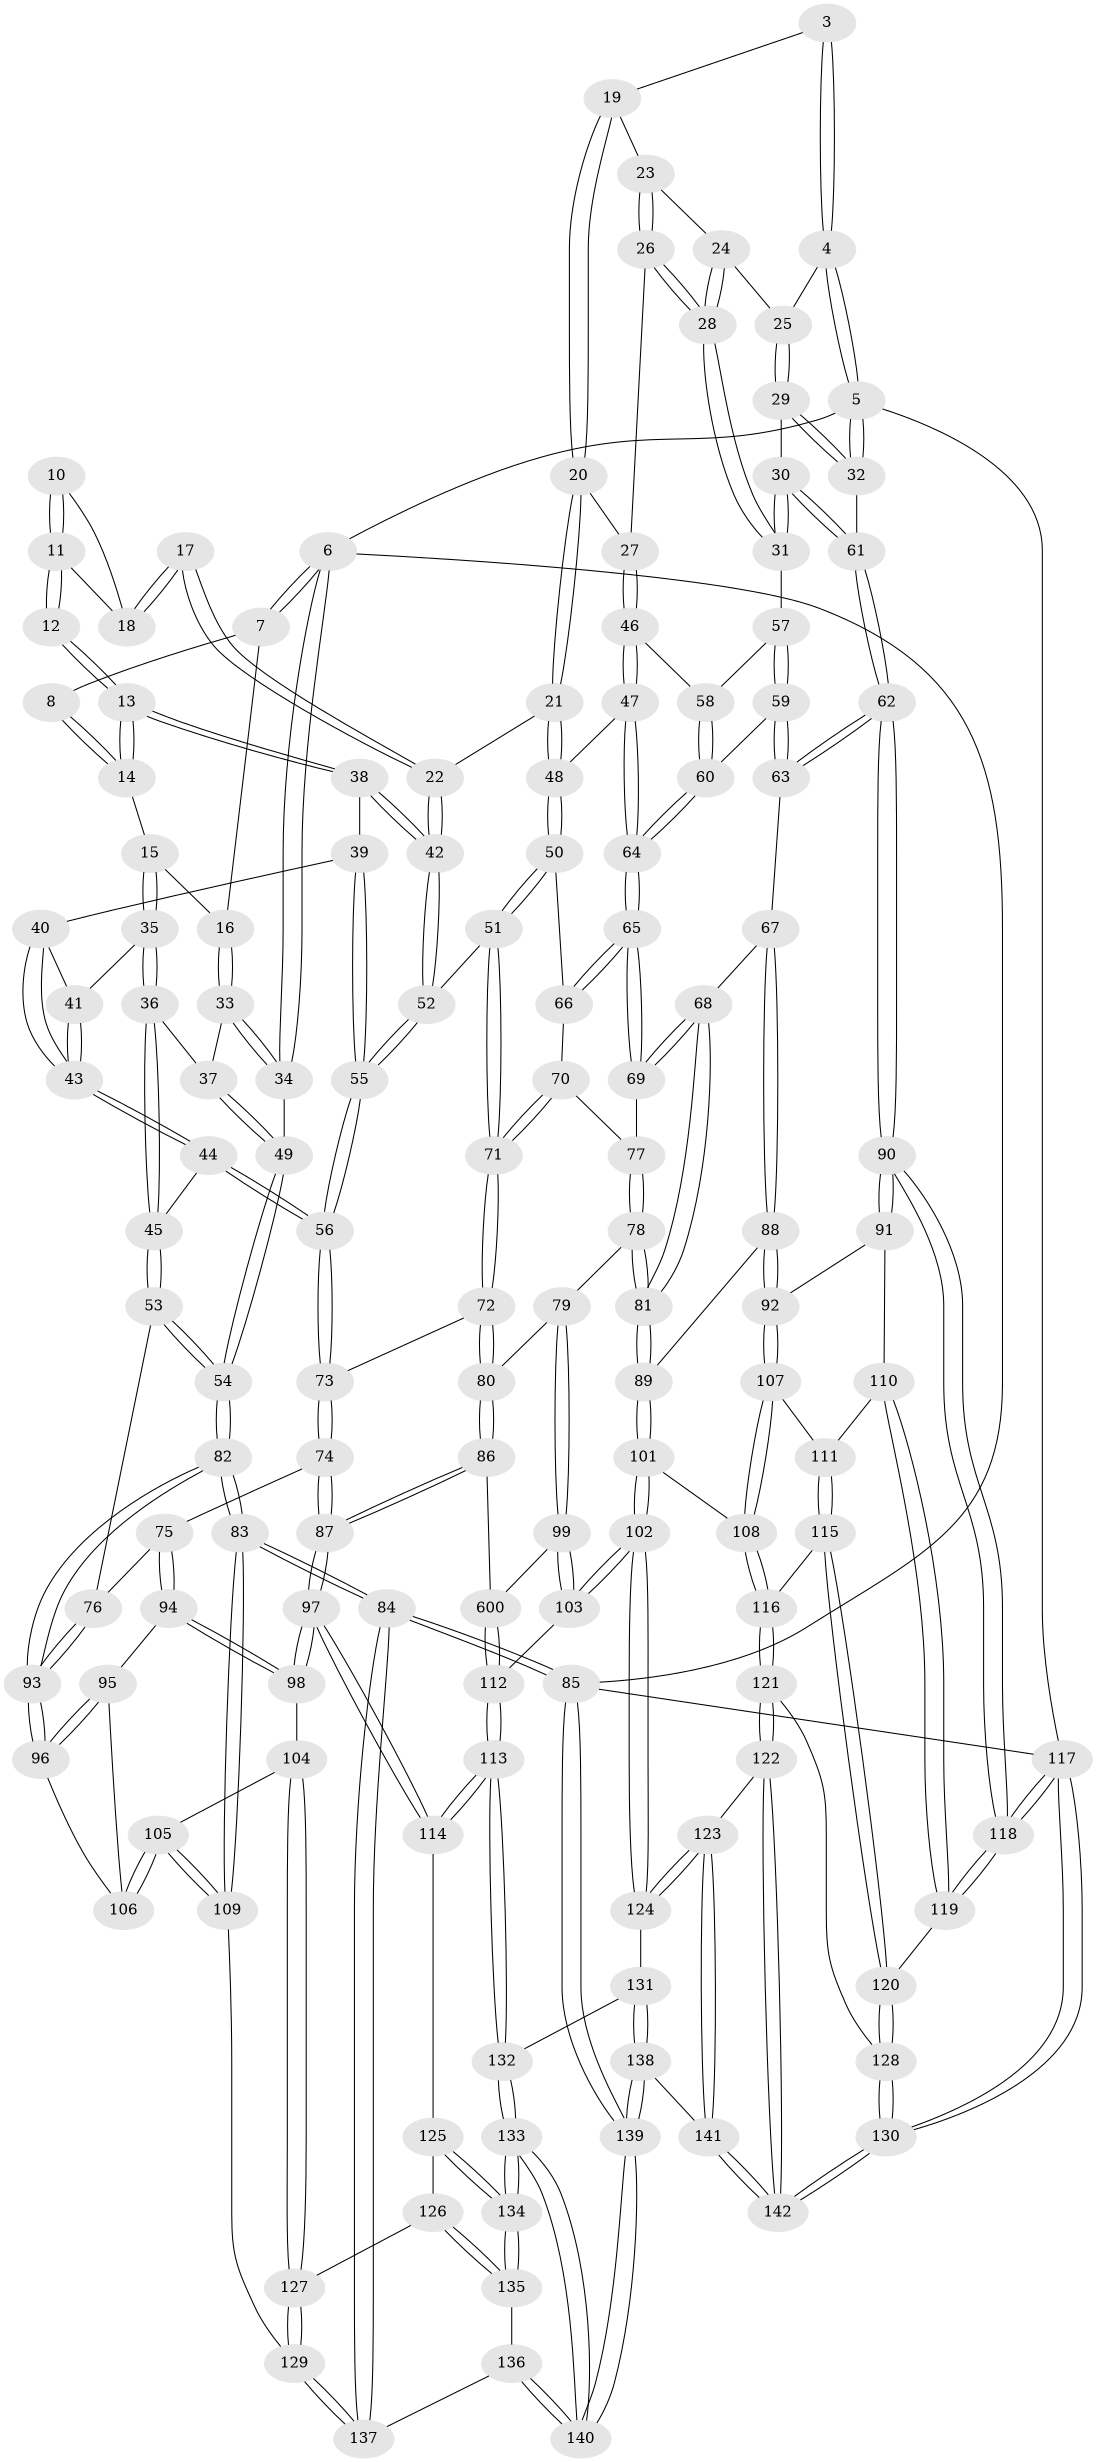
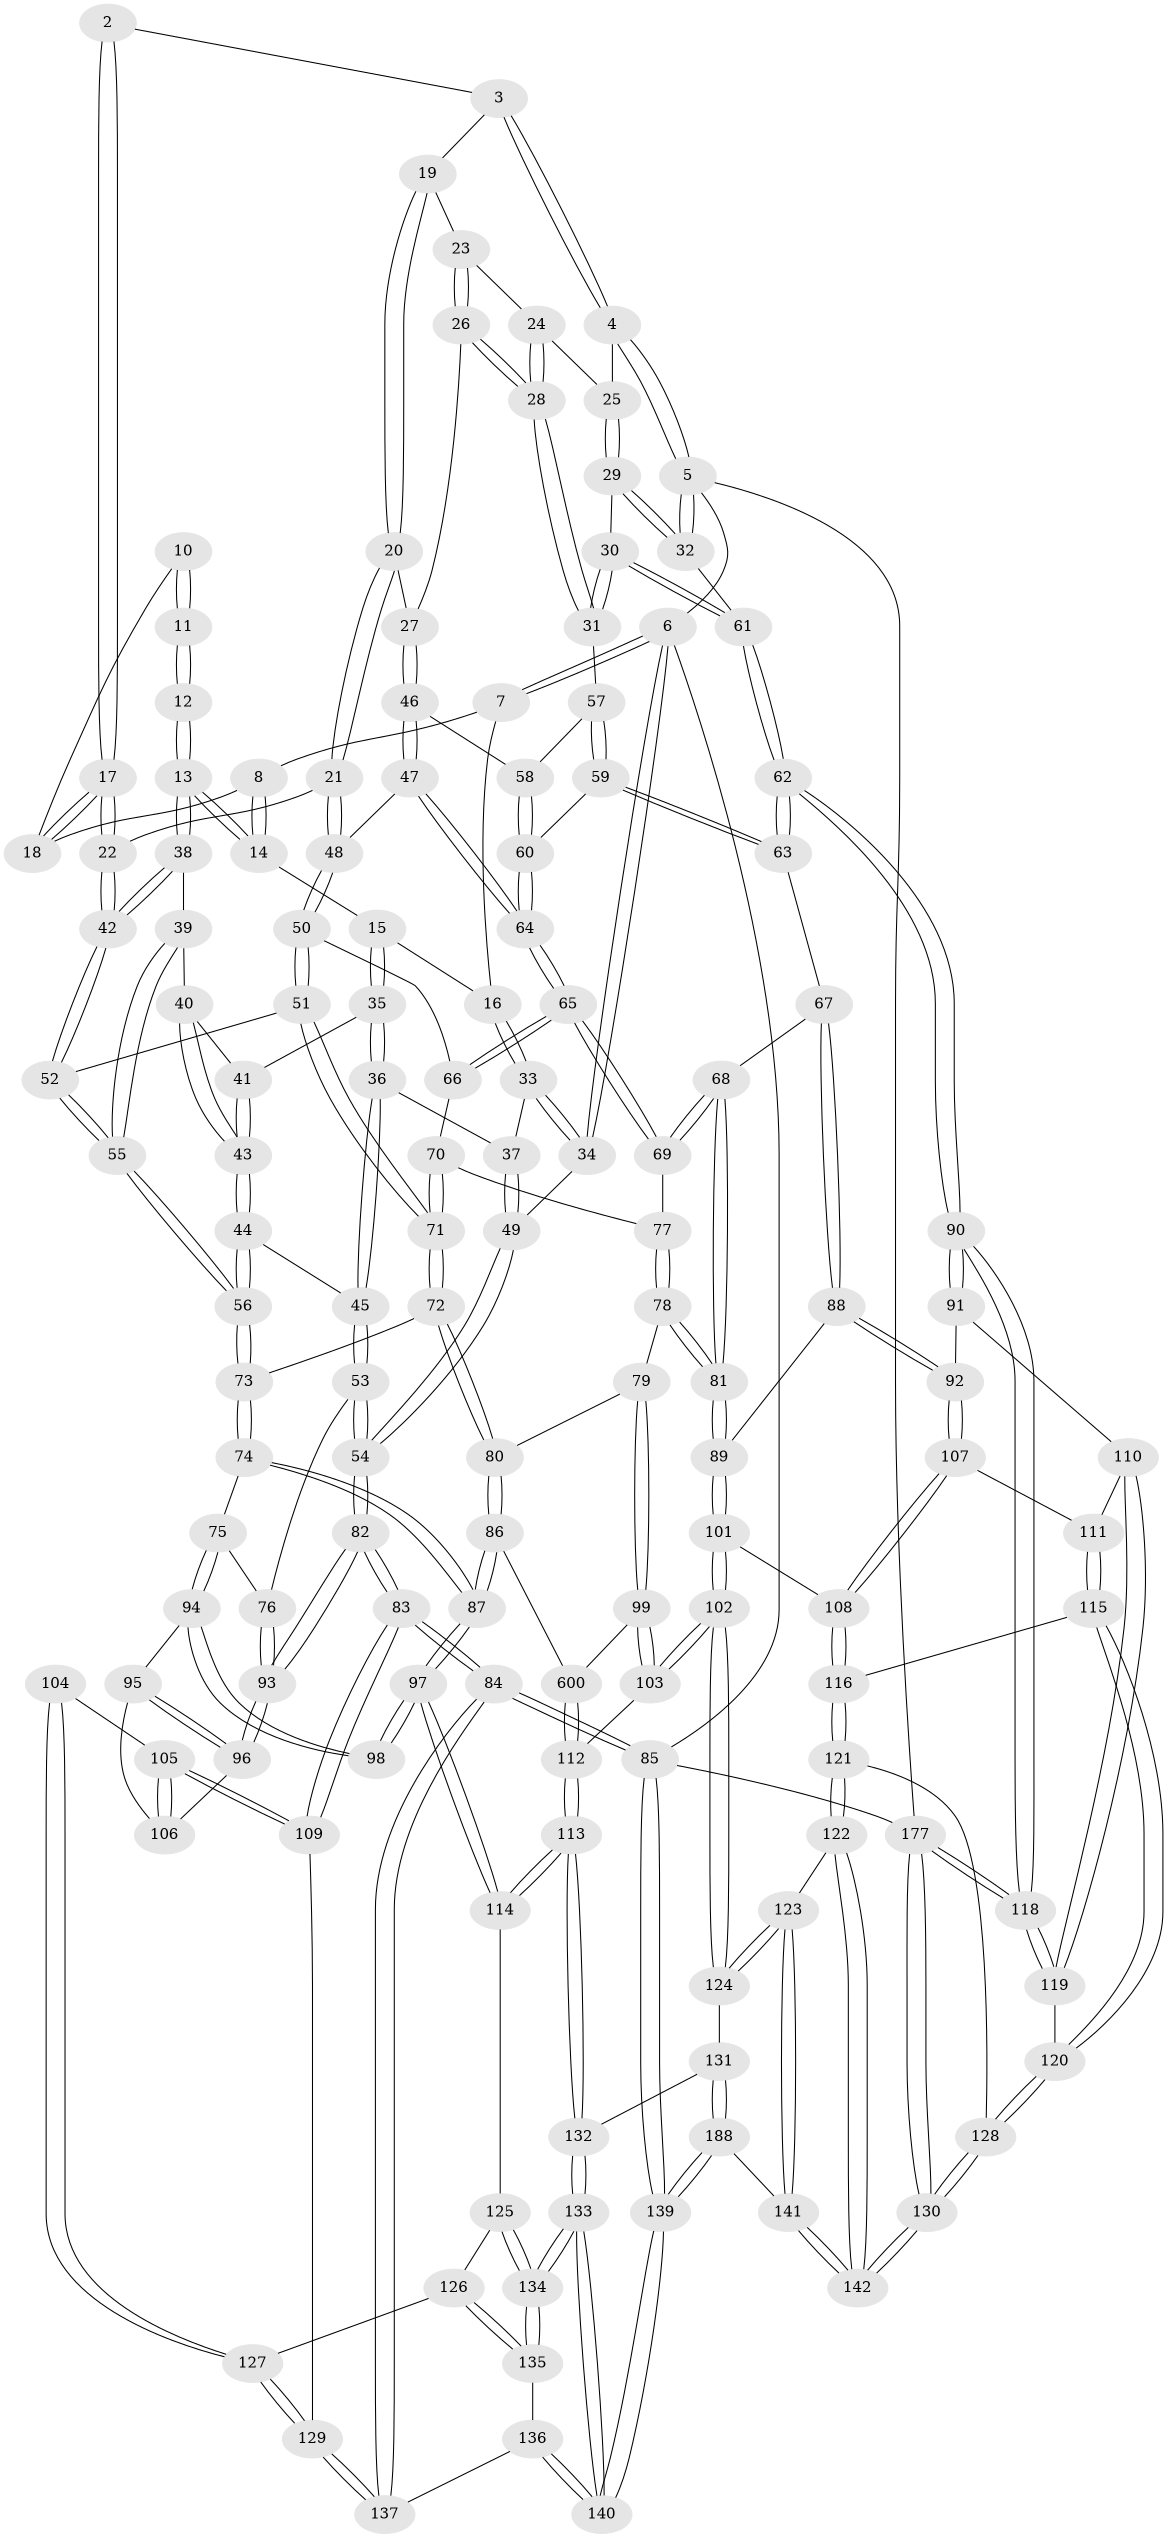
node "2": added
edge "11" -- "18": now "8" -- "18"
edge "98" -- "104": removed
node "117": label "117" -> "177"
node "138": label "138" -> "188"
